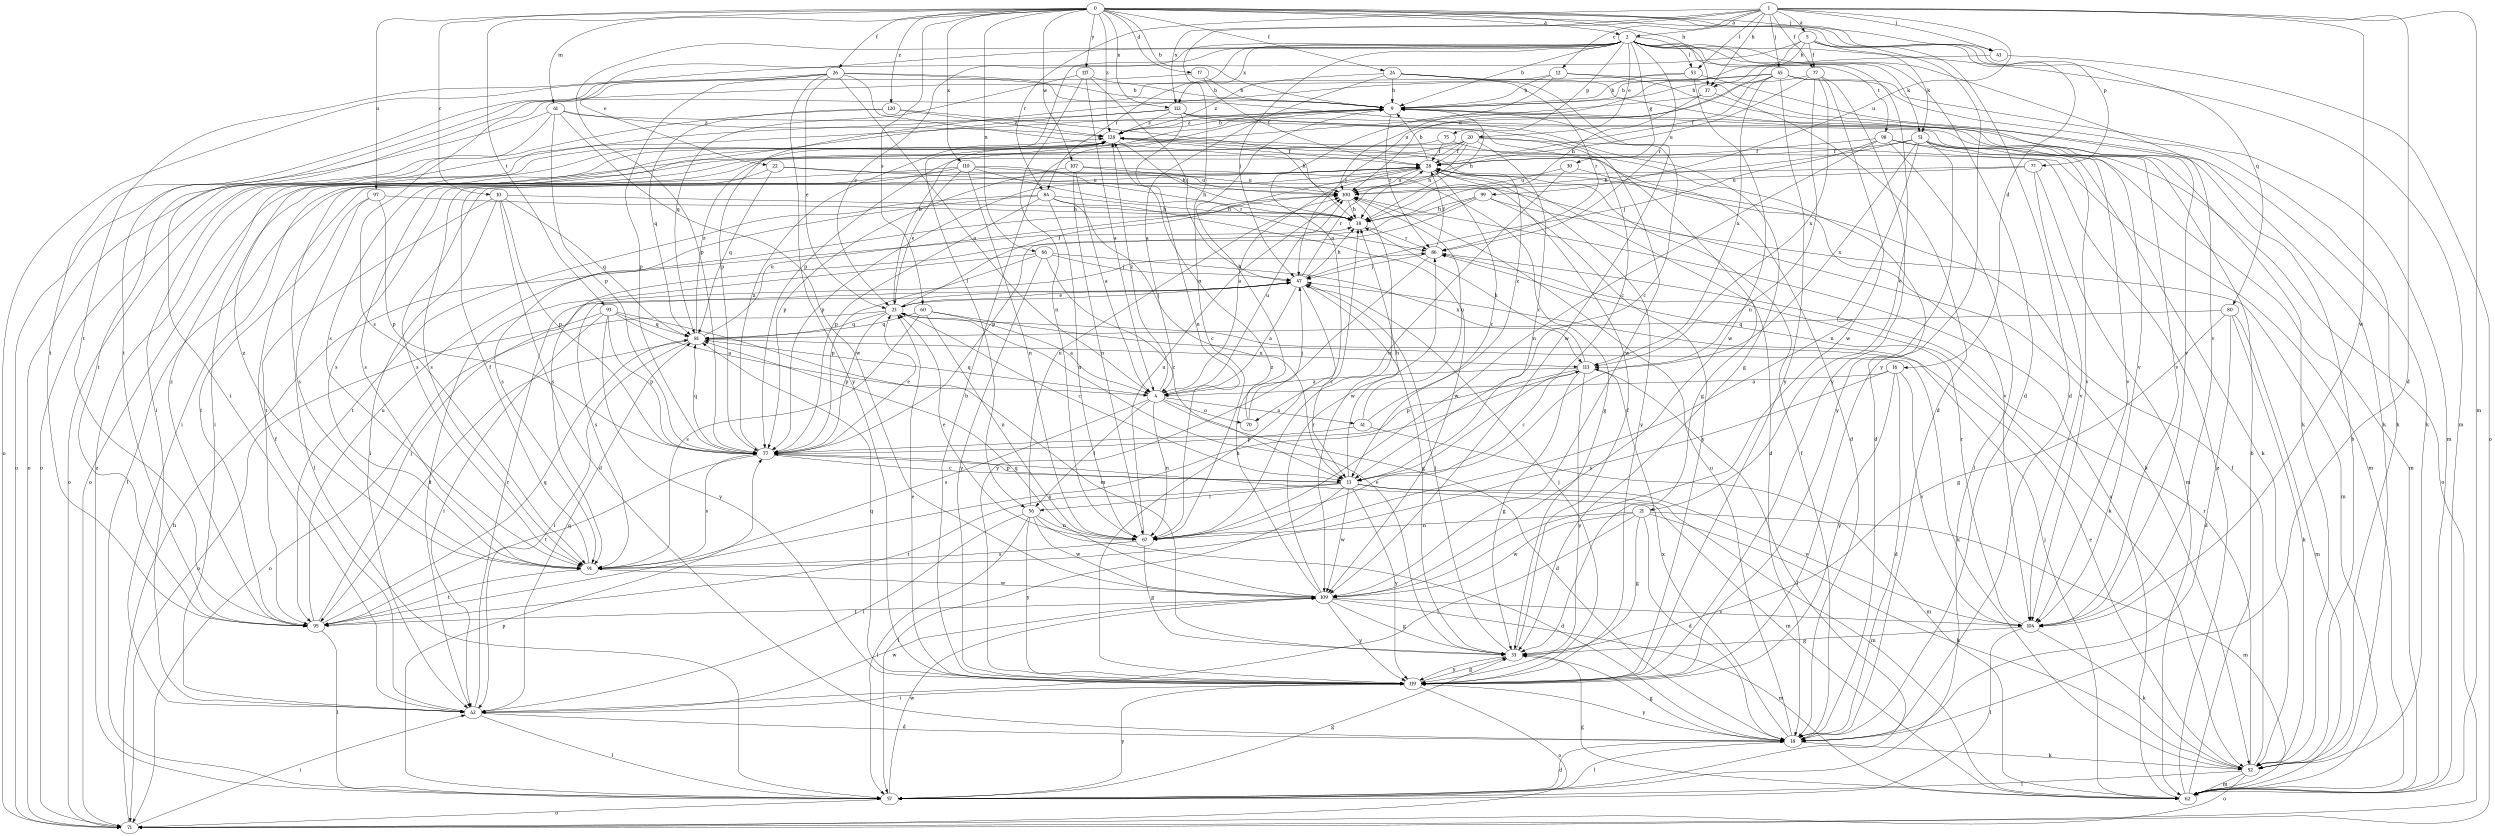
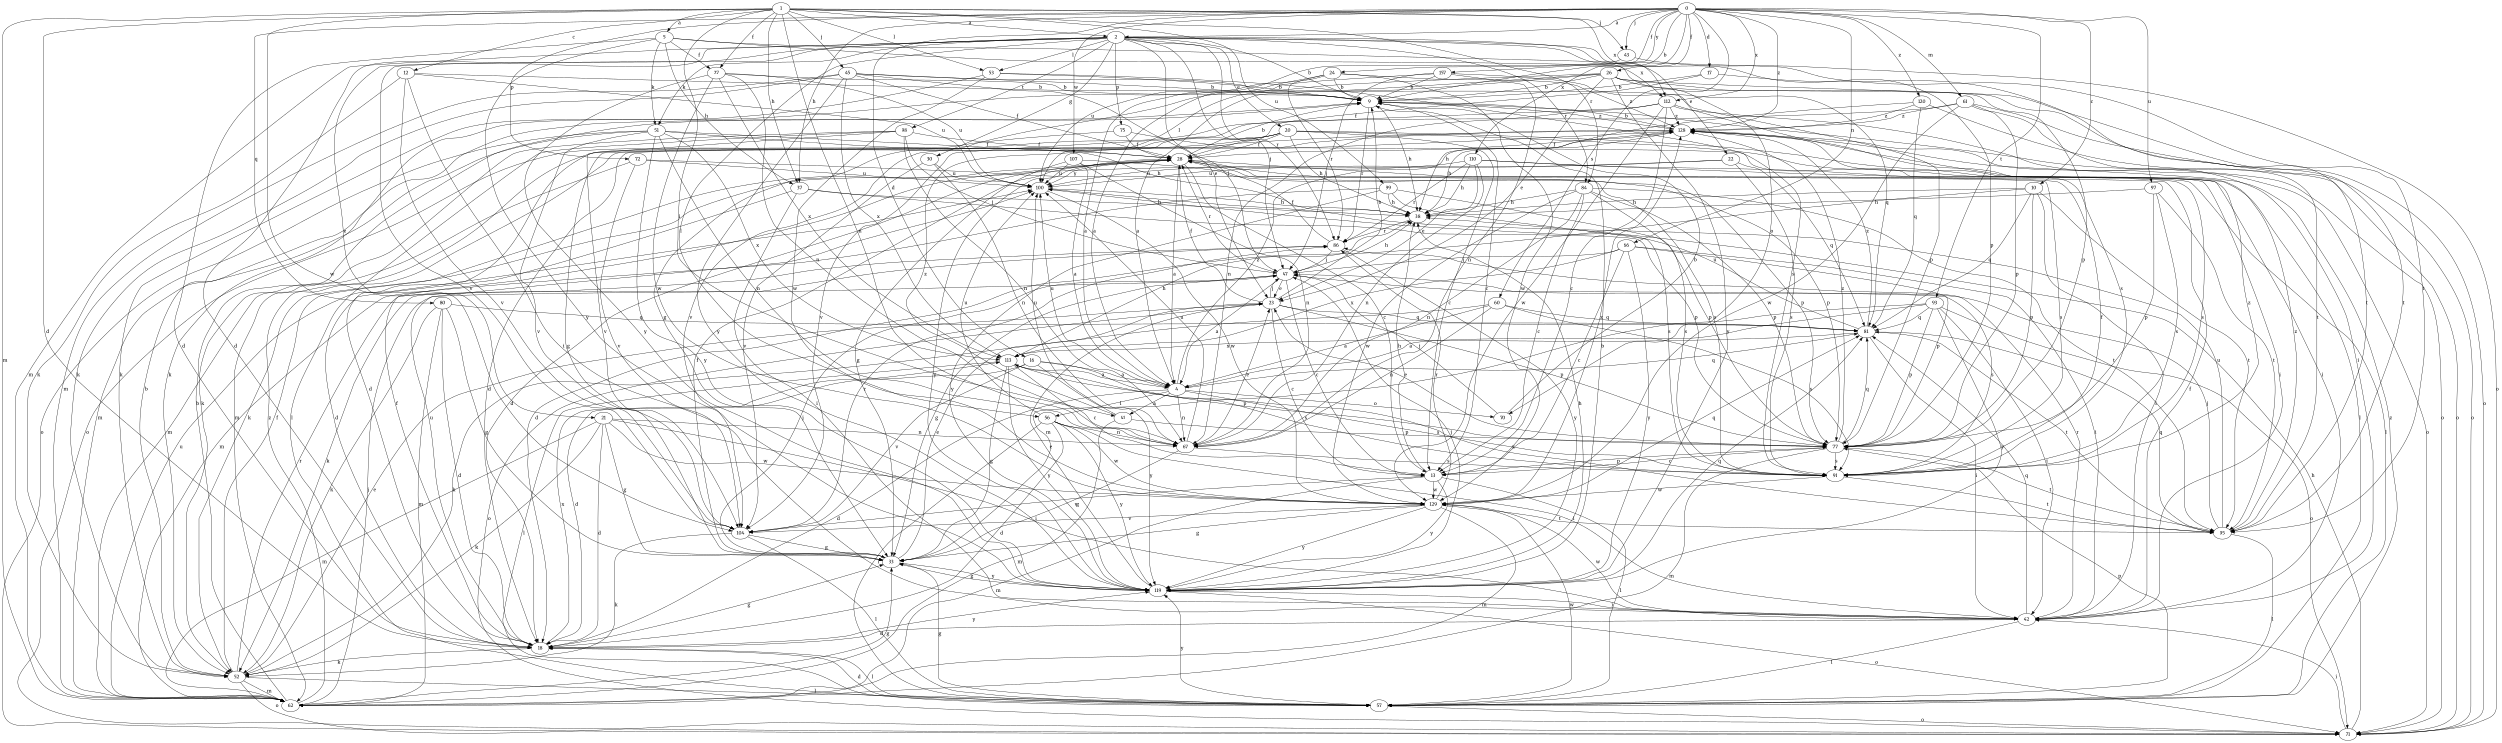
node "117": label "117" -> "157"
edge "28" -> "100": label "u" -> "y"
edge "1" -> "41": added, label "i"
edge "13" -> "56": removed, label "l"
edge "13" -> "95": removed, label "t"
node "109": label "109" -> "129"
edge "37" -> "42": added, label "i"
